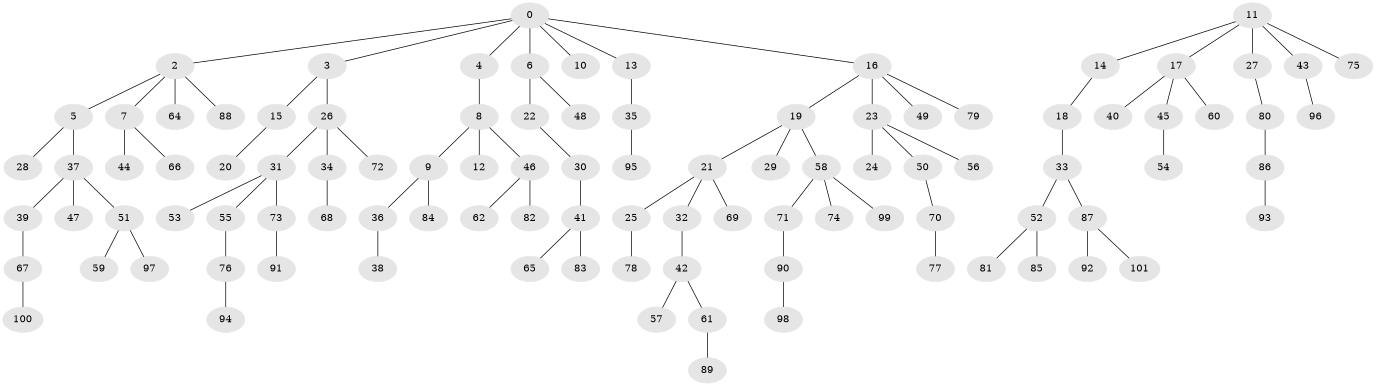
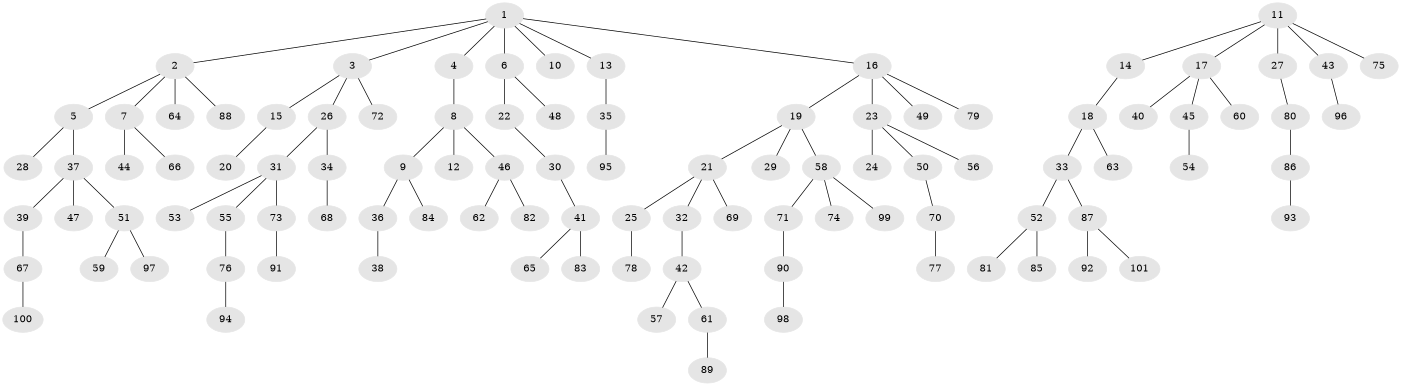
node "0": label "0" -> "1"
edge "26" -- "72": now "3" -- "72"
node "63": added
